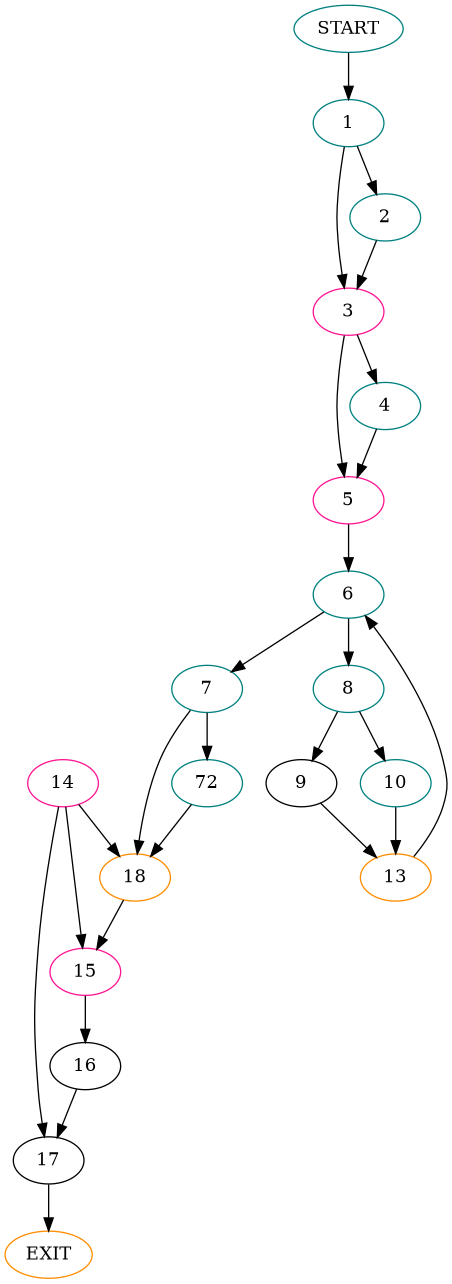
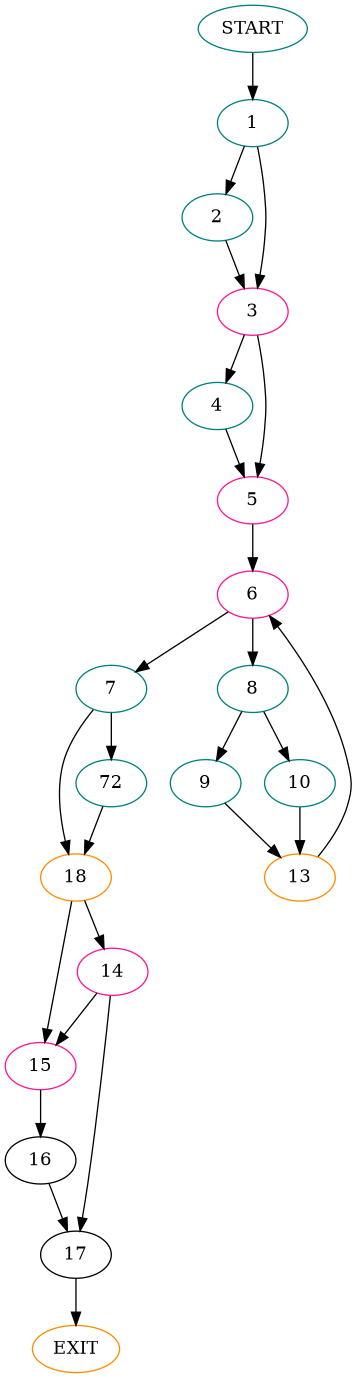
node "6": color teal -> deeppink
node "9": color black -> teal
edge "14" -> "18": reversed
